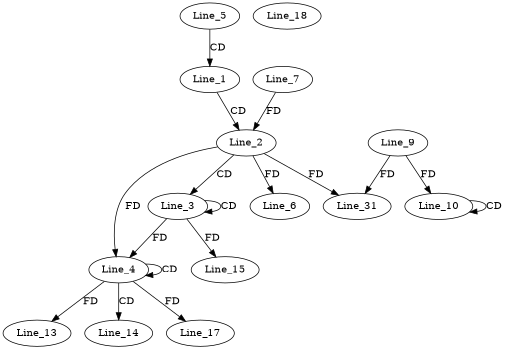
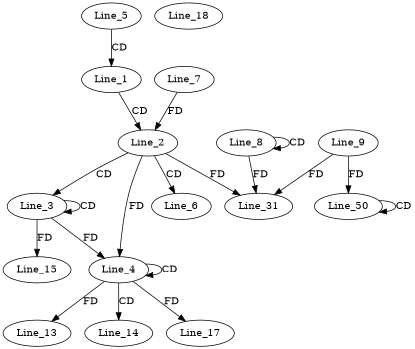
node "Line_8": added
edge "Line_2" -> "Line_6": label "FD" -> "CD"
node "Line_10": label "Line_10" -> "Line_50"
